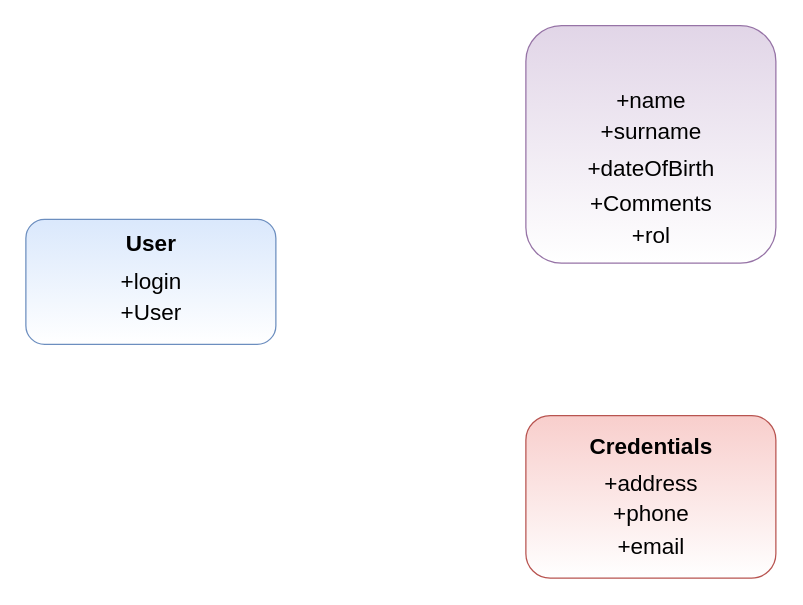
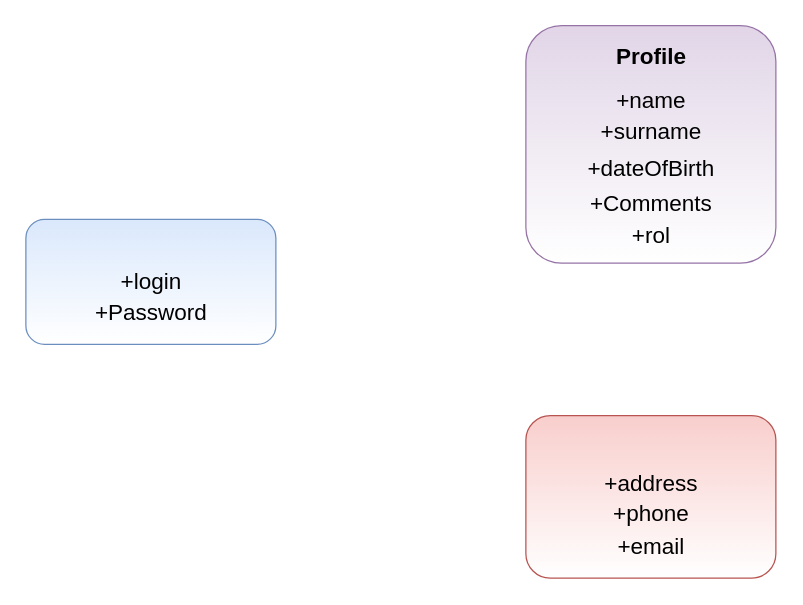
node "Profile": added
node "User": removed
node "+User": label "+User" -> "+Password"
node "Credentials": removed
